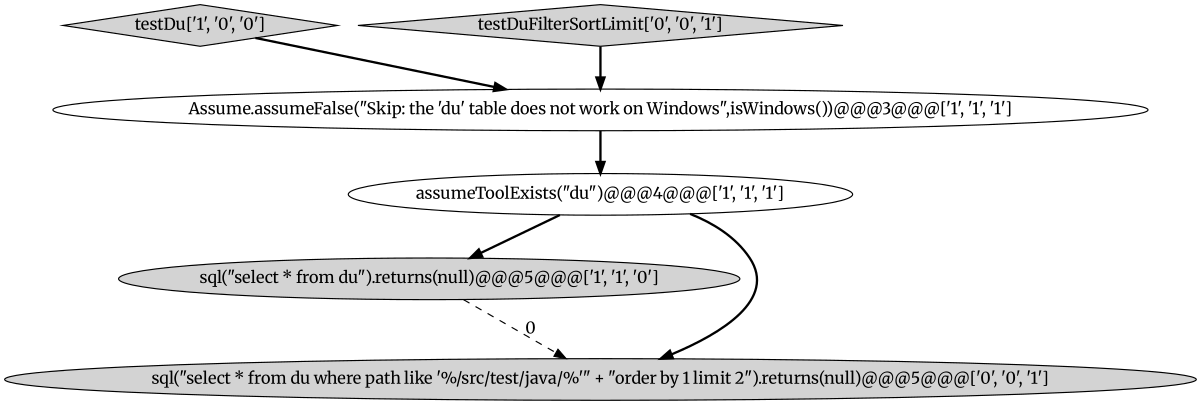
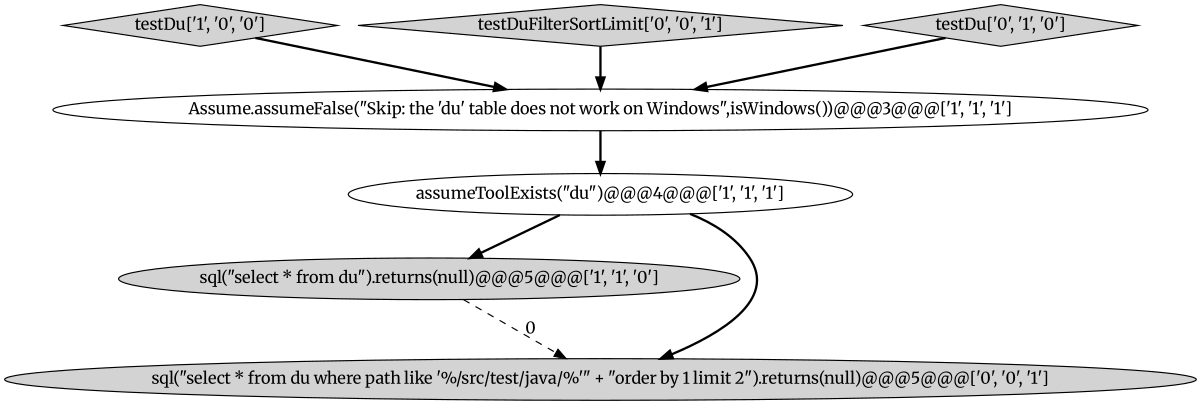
node "testDu['0', '1', '0']": added
